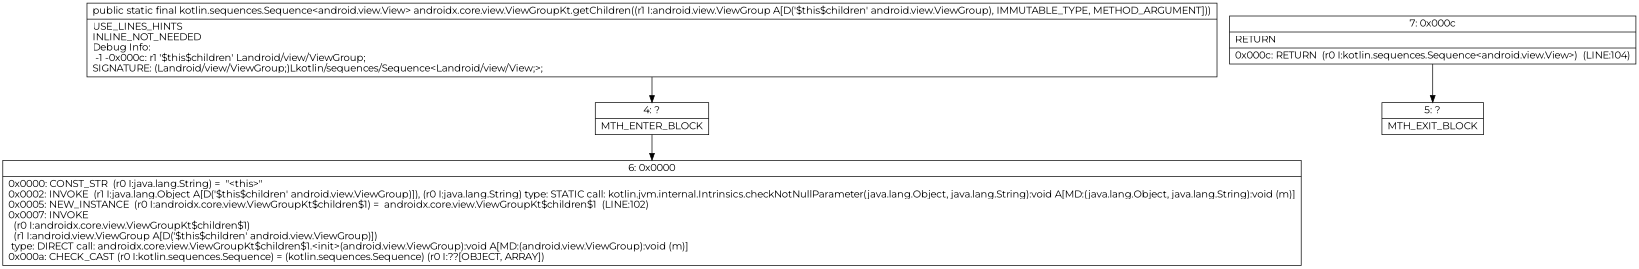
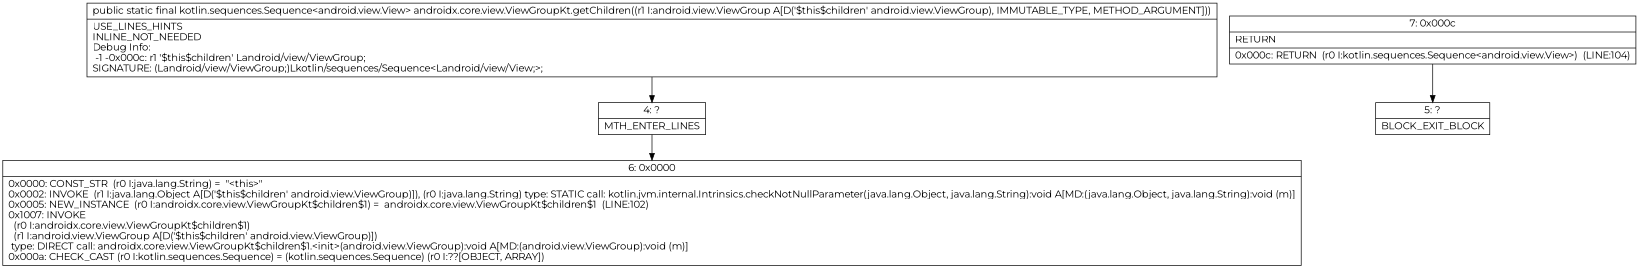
node "4: ?": text "MTH_ENTER_BLOCK" -> "MTH_ENTER_LINES"
node "5: ?": text "MTH_EXIT_BLOCK" -> "BLOCK_EXIT_BLOCK"
node "6: 0x0000": text "0x0007: INVOKE" -> "0x1007: INVOKE"
